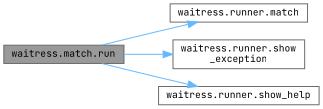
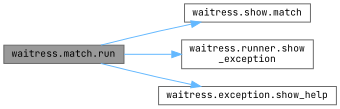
node "waitress.runner.match": label "waitress.runner.match" -> "waitress.show.match"
node "waitress.runner.show_help": label "waitress.runner.show_help" -> "waitress.exception.show_help"
